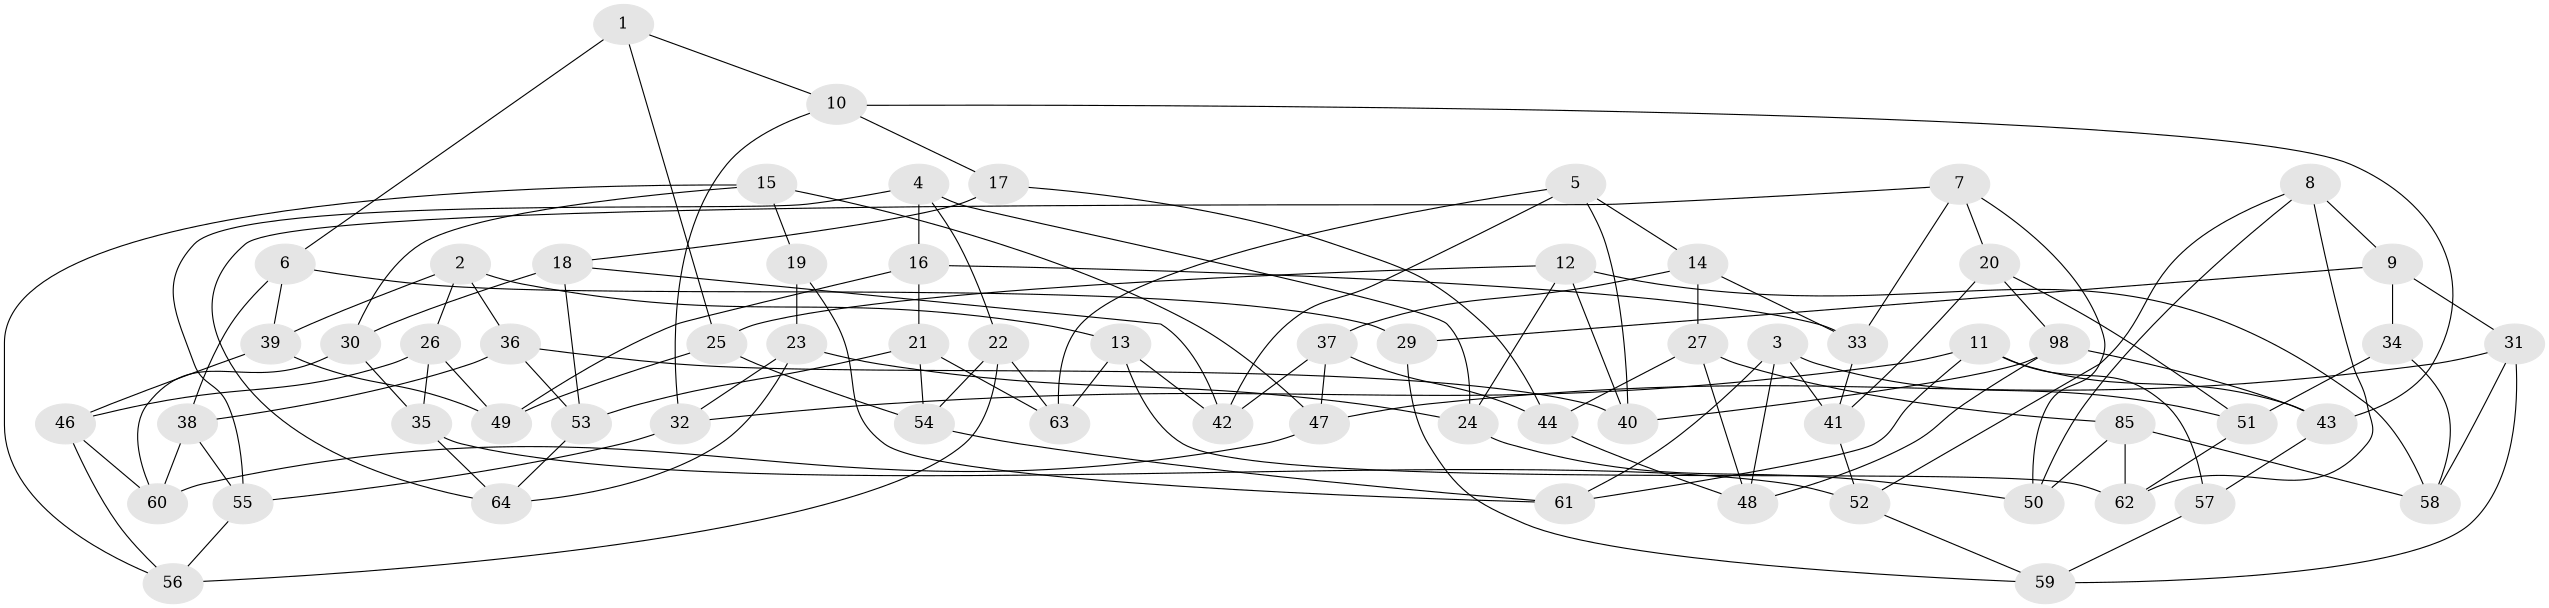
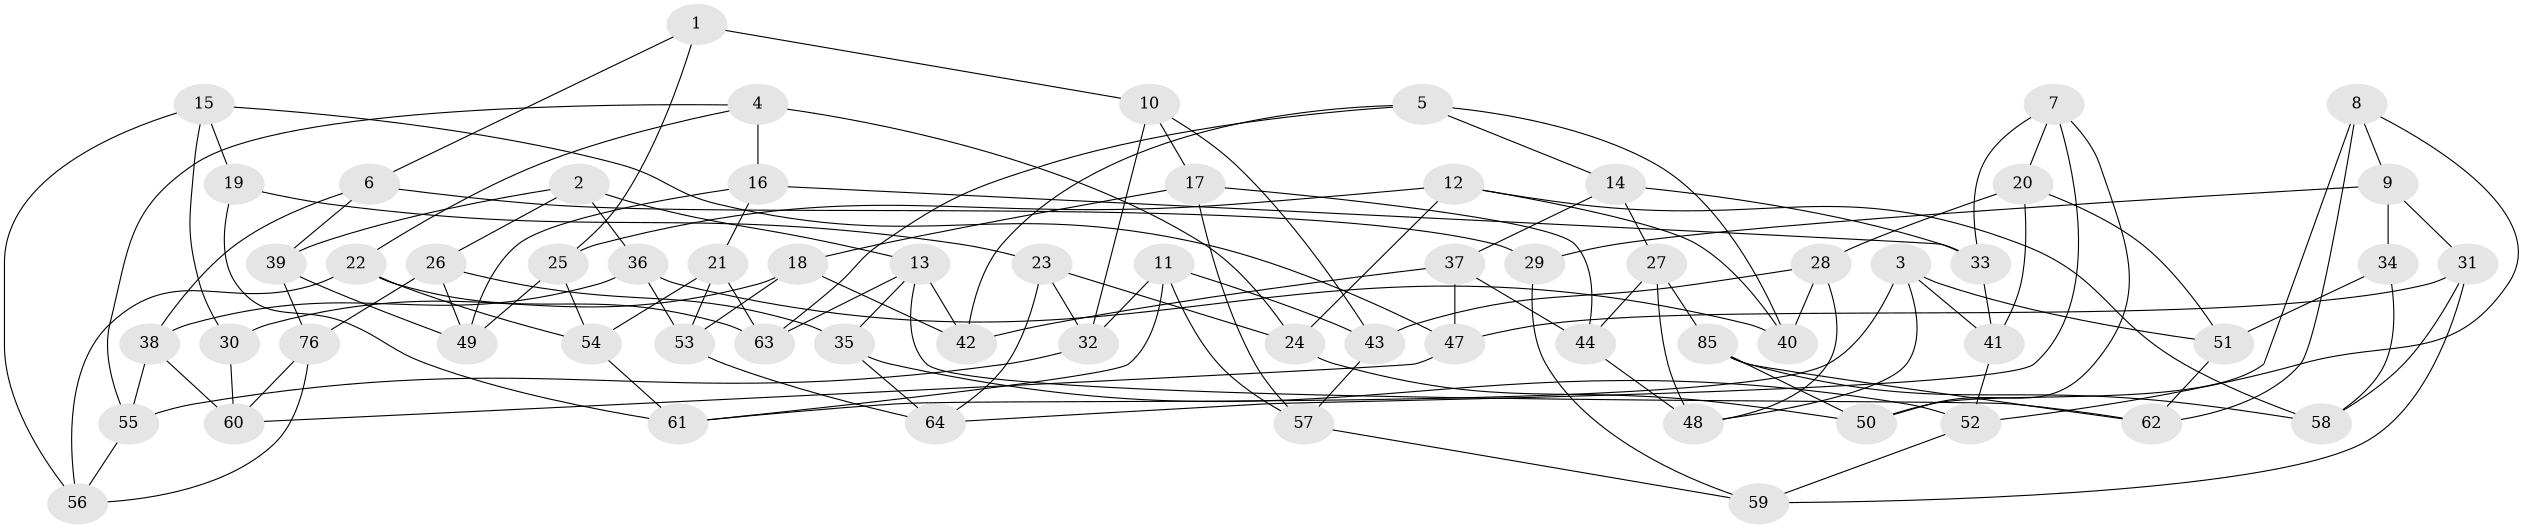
edge "17" -- "57": added
node "98": label "98" -> "28"
edge "30" -- "35": now "13" -- "35"
node "46": label "46" -> "76"
